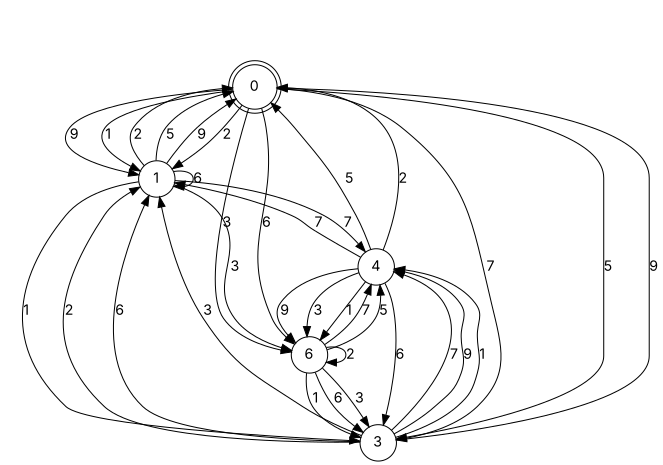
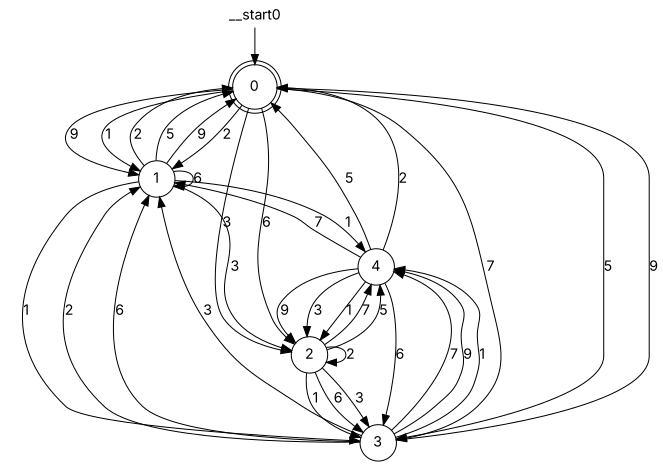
node "__start0": added
edge "1" -> "4": label "7" -> "1"
node "6": label "6" -> "2"
